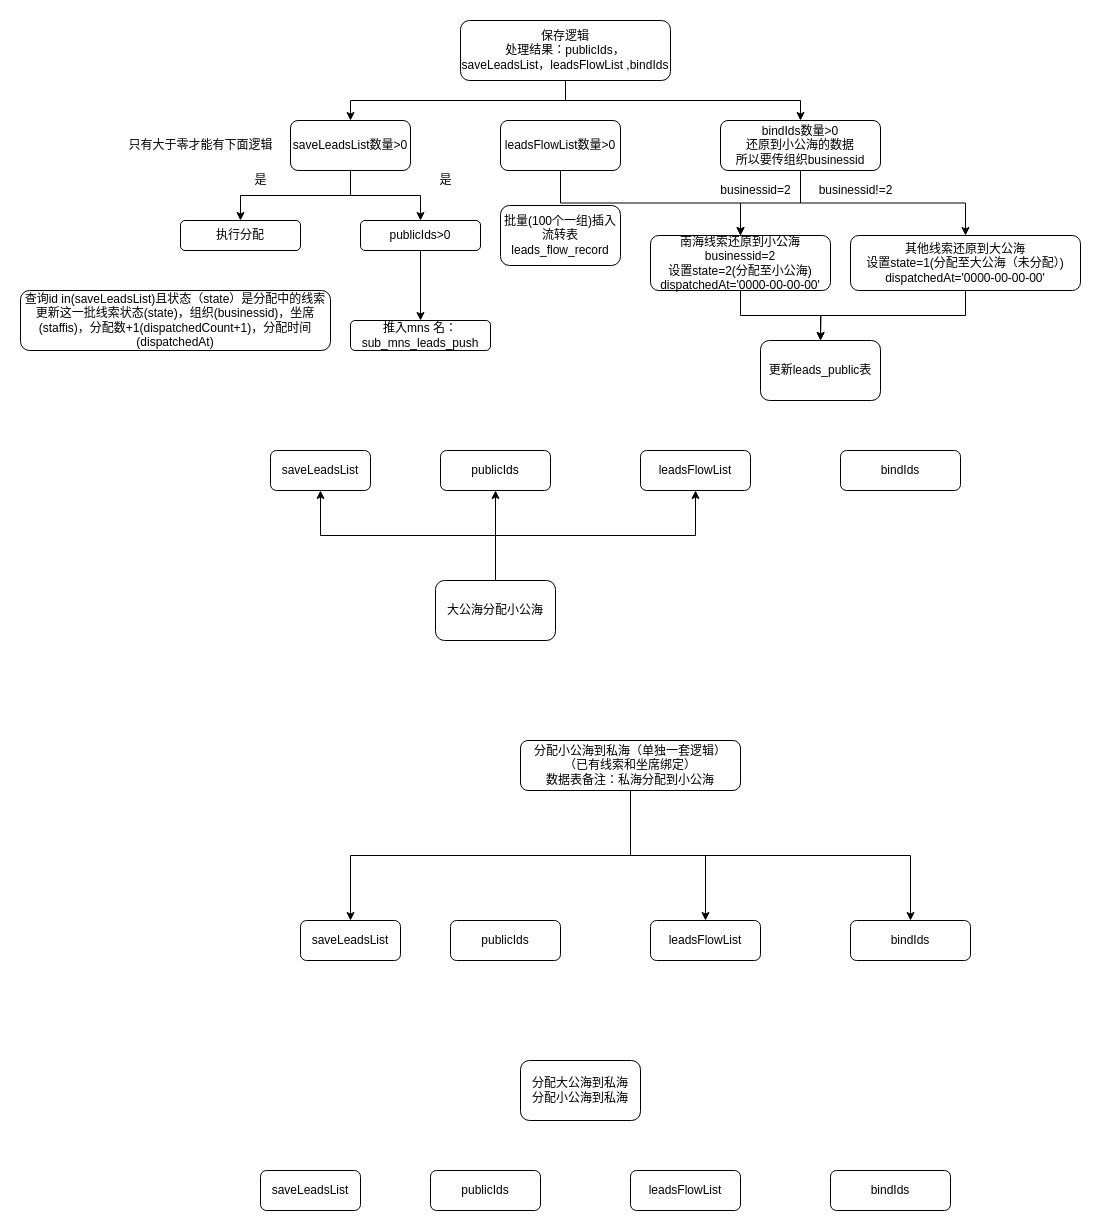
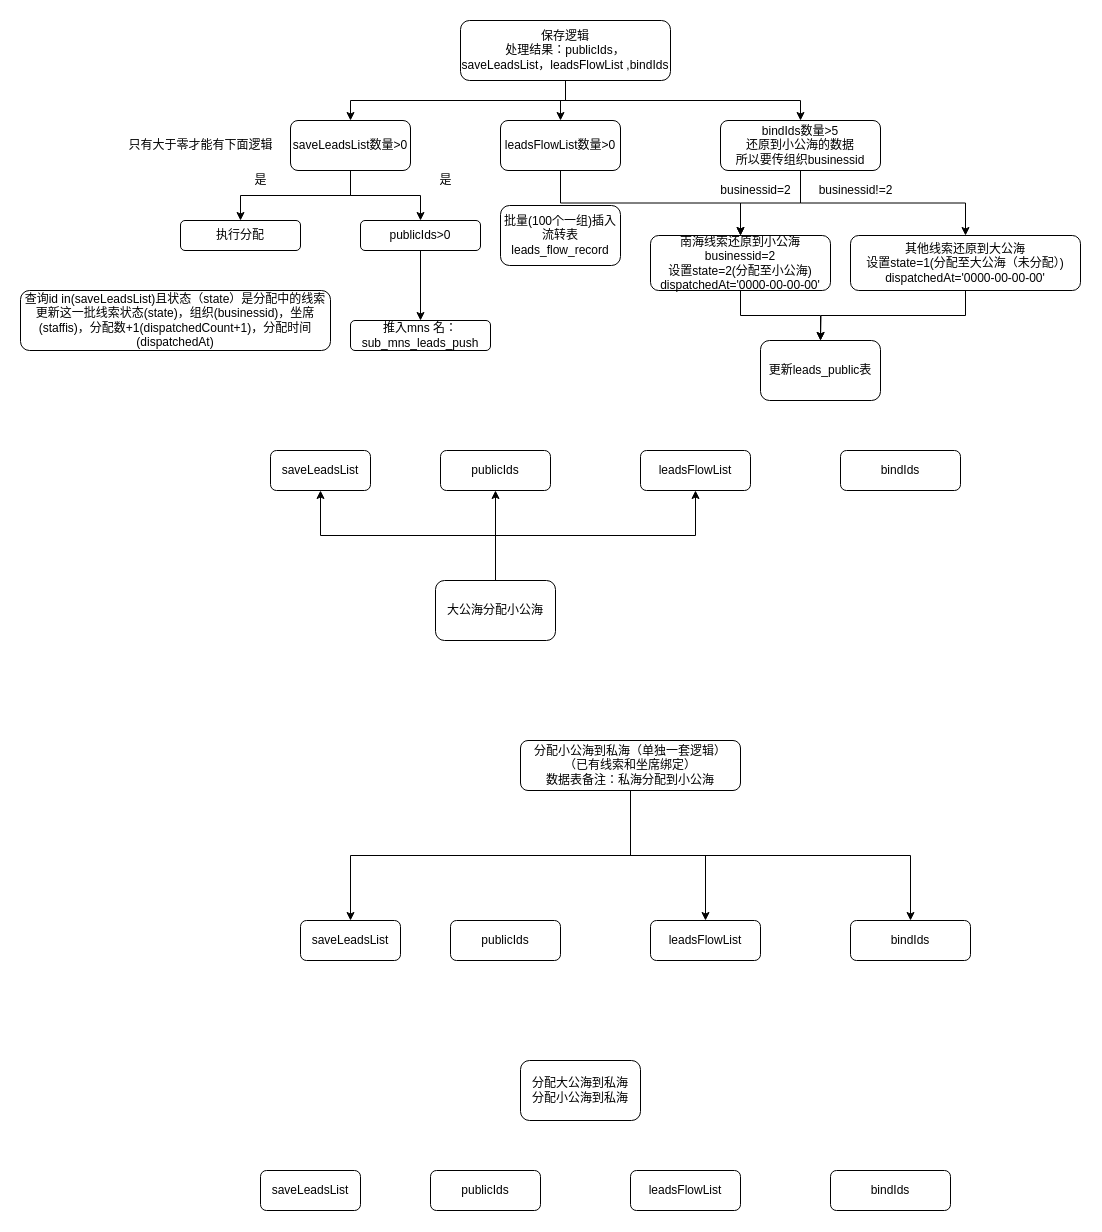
edge "保存逻辑 处理结果：publicIds， saveLeadsList，leadsFlowList ,bindIds" -> "leadsFlowList数量>0": added
node "bindIds数量>0 还原到小公海的数据 所以要传组织businessid": label "bindIds数量>0 还原到小公海的数据 所以要传组织businessid" -> "bindIds数量>5 还原到小公海的数据 所以要传组织businessid"
